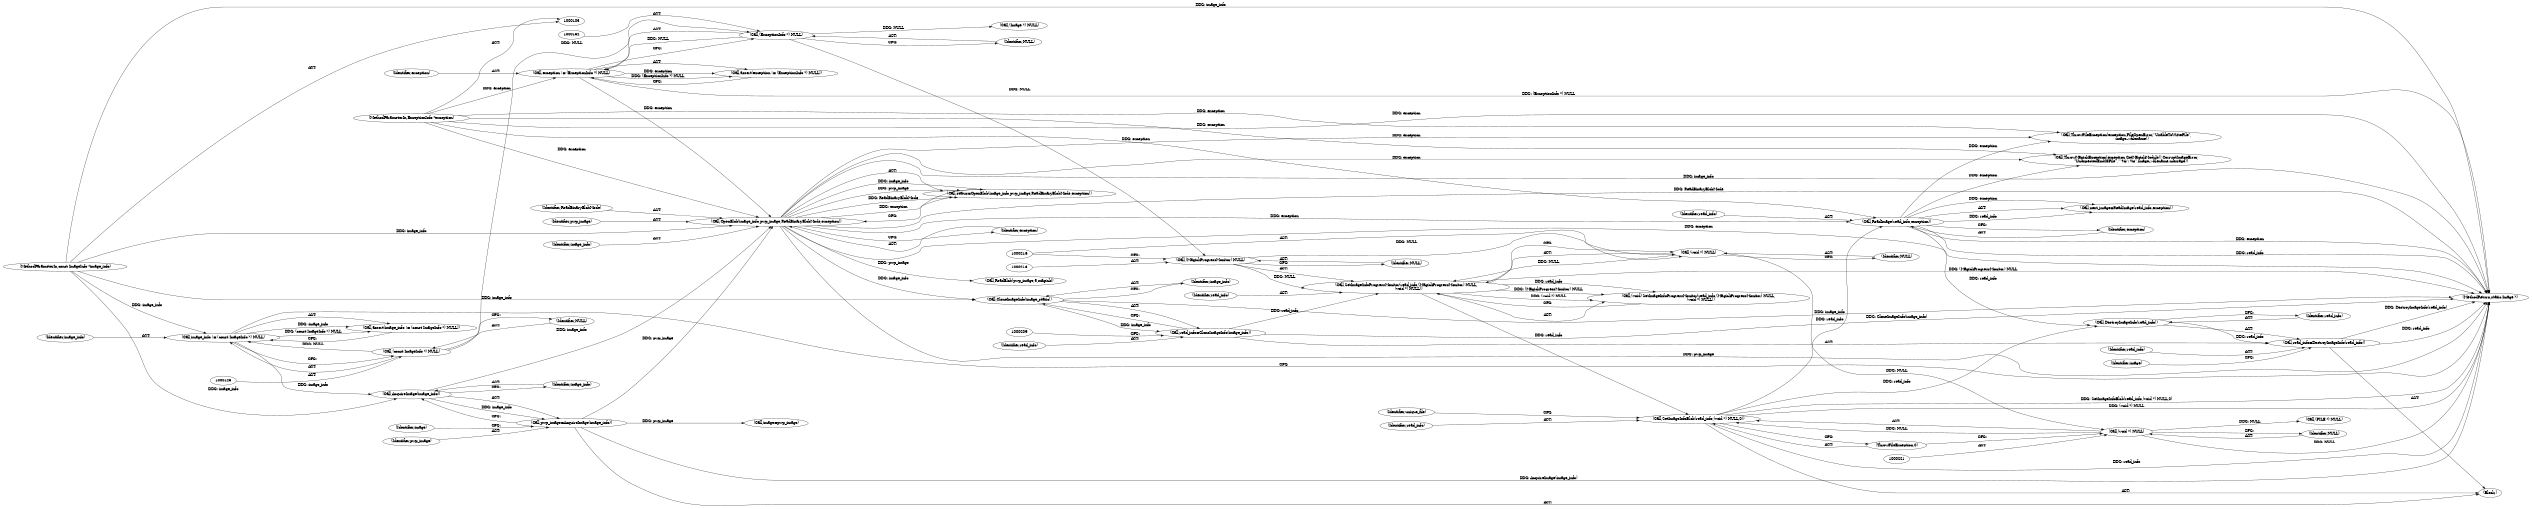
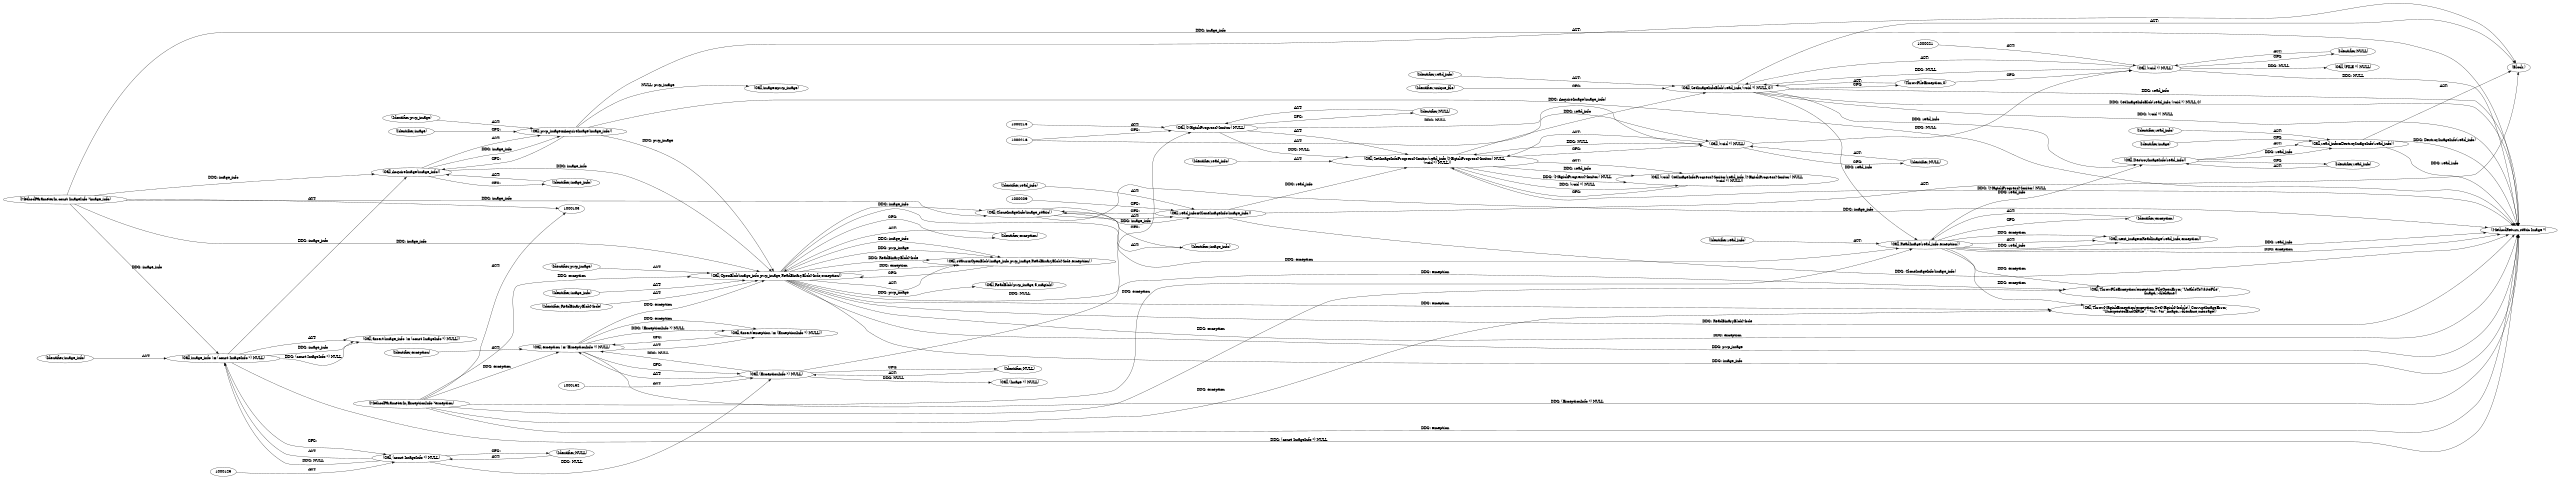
edge "(Call,assert(image_info != (const ImageInfo *) NULL))" -> "(Call,image_info != (const ImageInfo *) NULL)": removed, label "CFG:"
edge "(Call,read_info=CloneImageInfo(image_info))" -> "(Call,read_info=DestroyImageInfo(read_info))": now "(Call,read_info=CloneImageInfo(image_info))" -> "(Block,)"
edge "(Call,image_info != (const ImageInfo *) NULL)" -> "(MethodReturn,static Image *)": label "CFG: " -> "DDG: (const ImageInfo *) NULL"
edge "(Call,pwp_image=AcquireImage(image_info))" -> "(Call,image=pwp_image)": label "DDG: pwp_image" -> "NULL: pwp_image"
